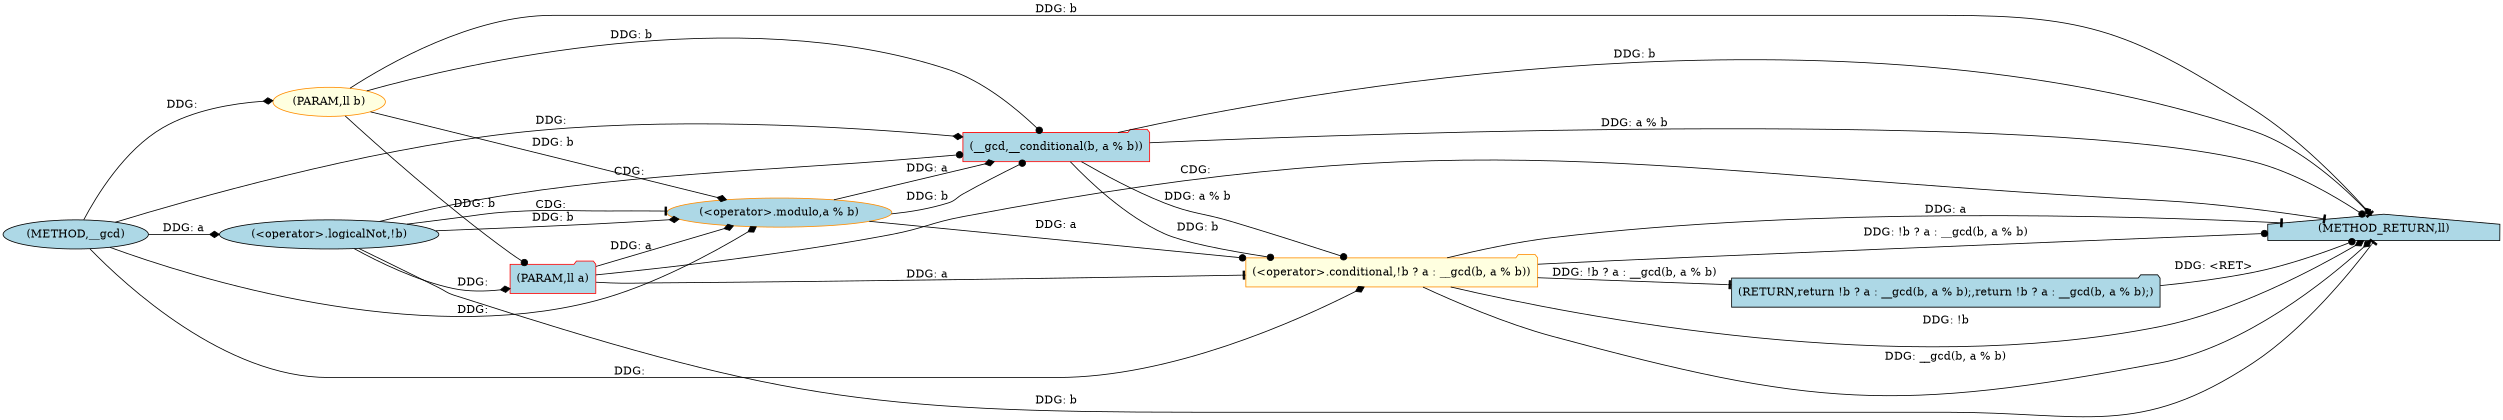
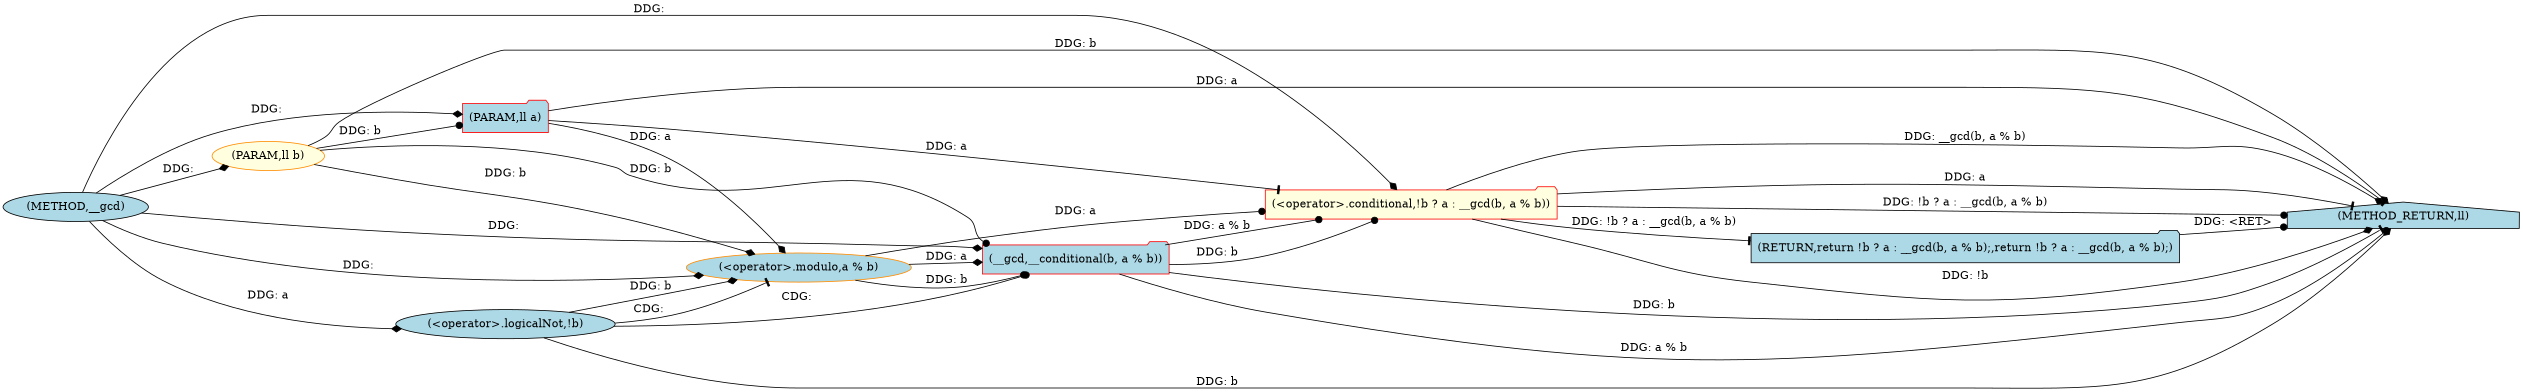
edge "(PARAM,ll a)" -> "(METHOD_RETURN,ll)": label "CDG: " -> "DDG: a"
node "(<operator>.conditional,!b ? a : __gcd(b, a % b))": color darkorange -> red
edge "(<operator>.logicalNot,!b)" -> "(PARAM,ll a)": now "(METHOD,__gcd)" -> "(PARAM,ll a)"
edge "(<operator>.logicalNot,!b)" -> "(METHOD_RETURN,ll)": arrowhead tee -> diamond
